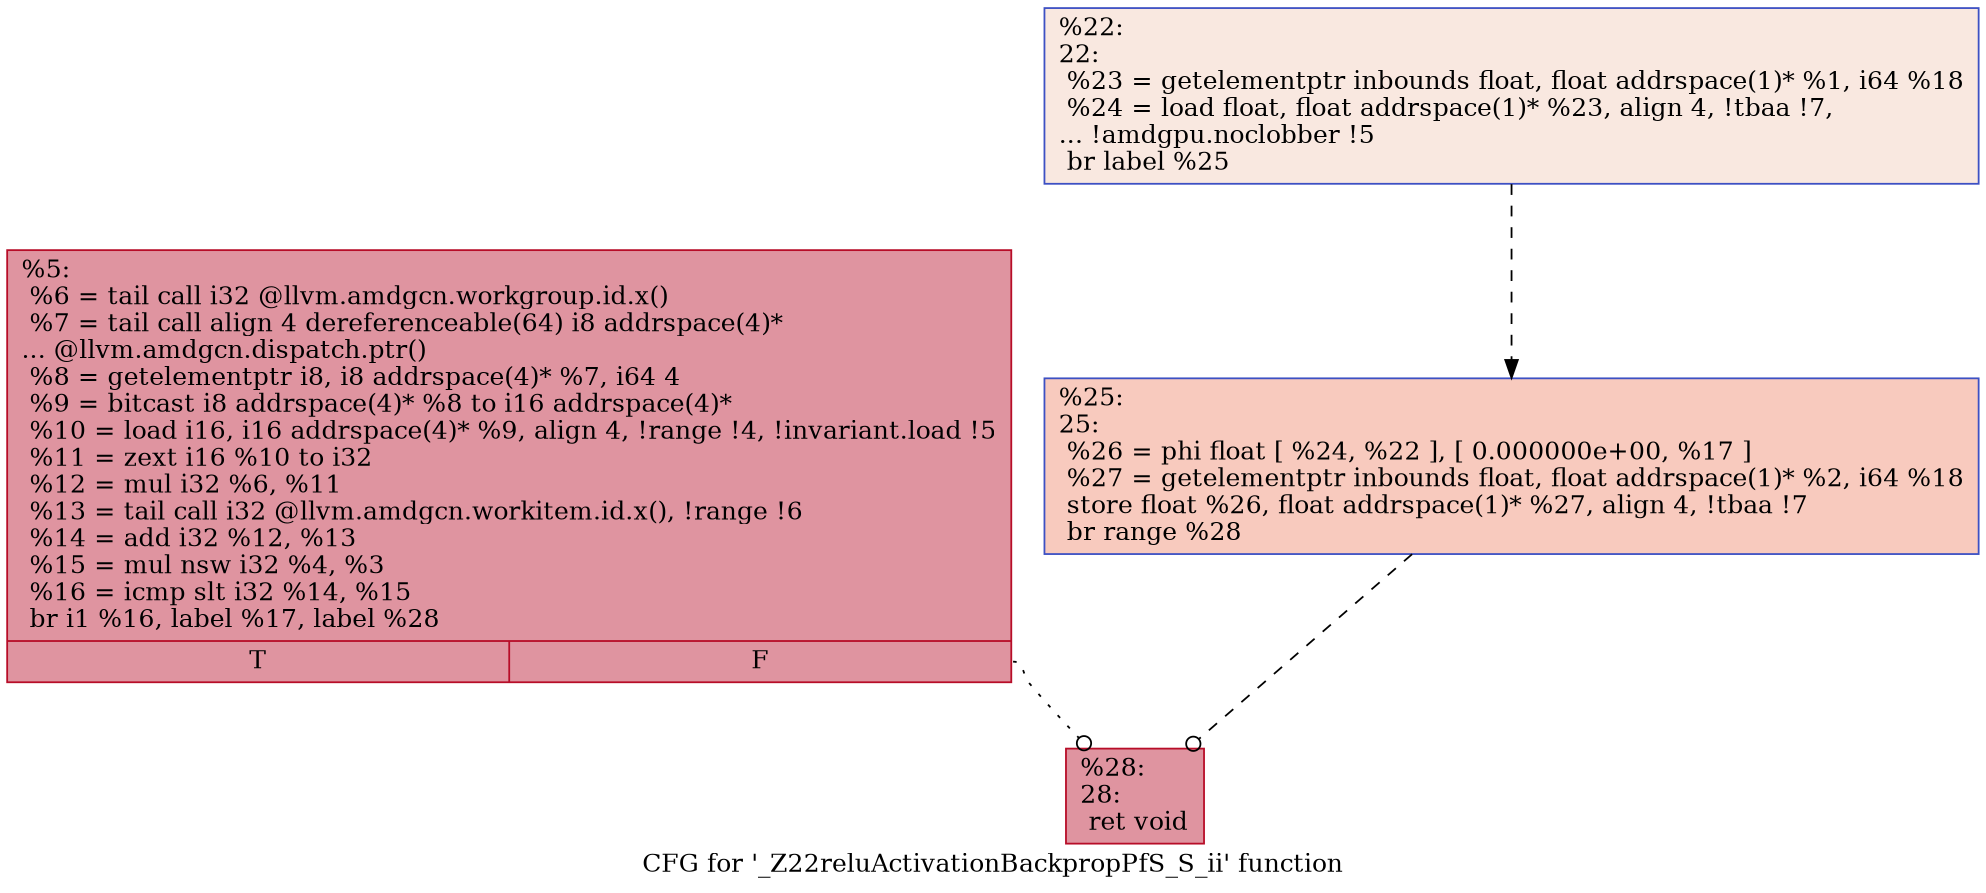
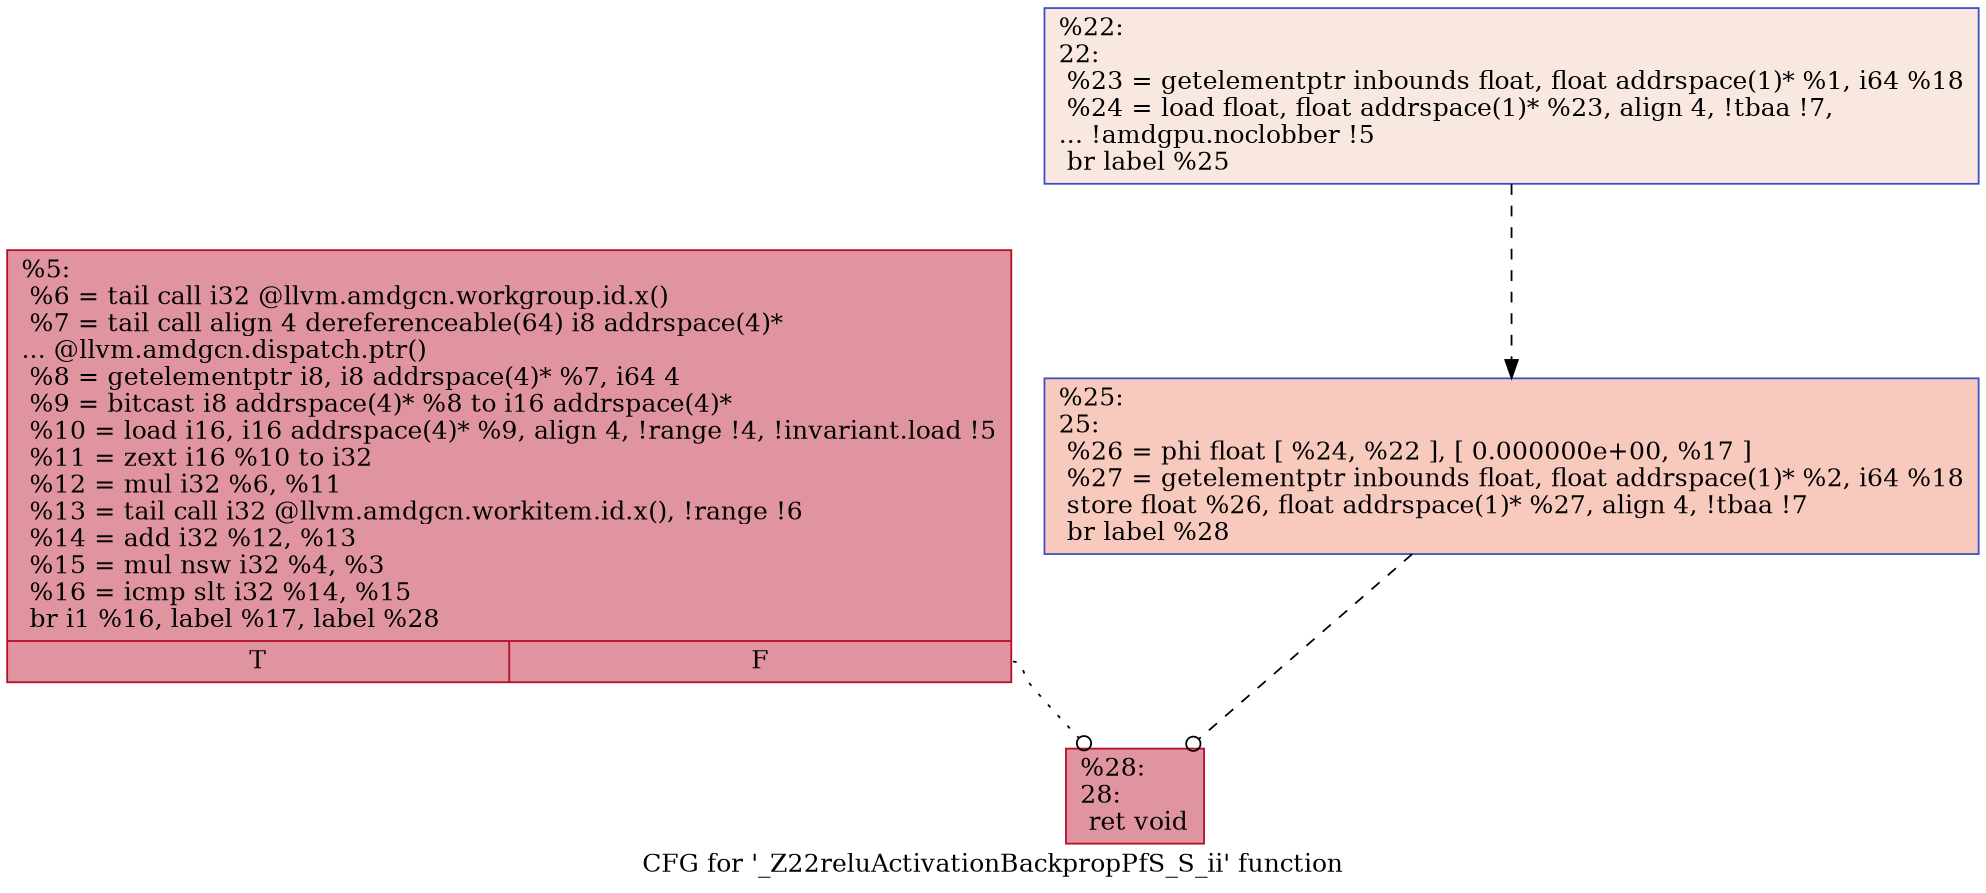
node "%25:": text "br range %28" -> "br label %28"
